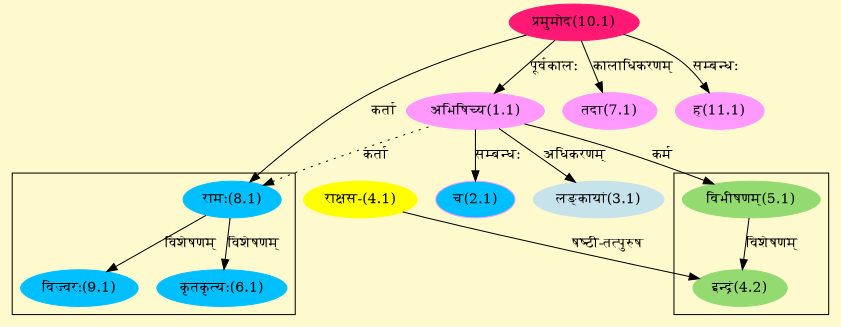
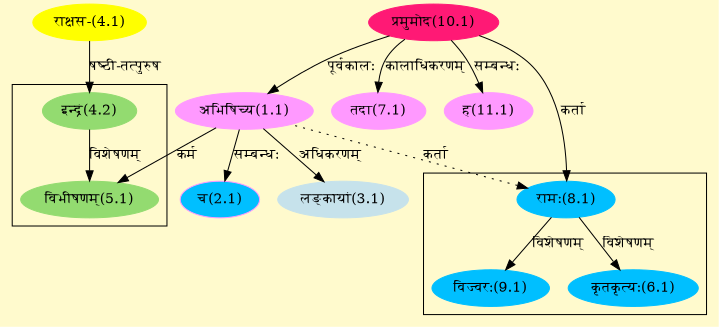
edge "विभीषणम्(5.1)" -> "इन्द्रं(4.2)": reversed
